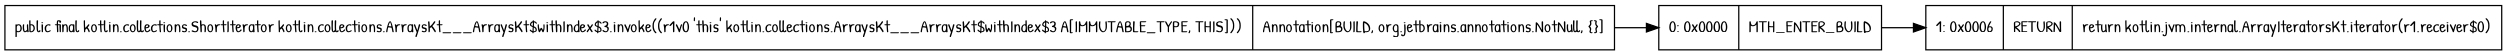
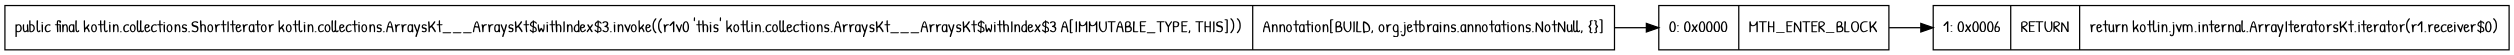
node "0: 0x0000": text "MTH_ENTER_BUILD" -> "MTH_ENTER_BLOCK"
